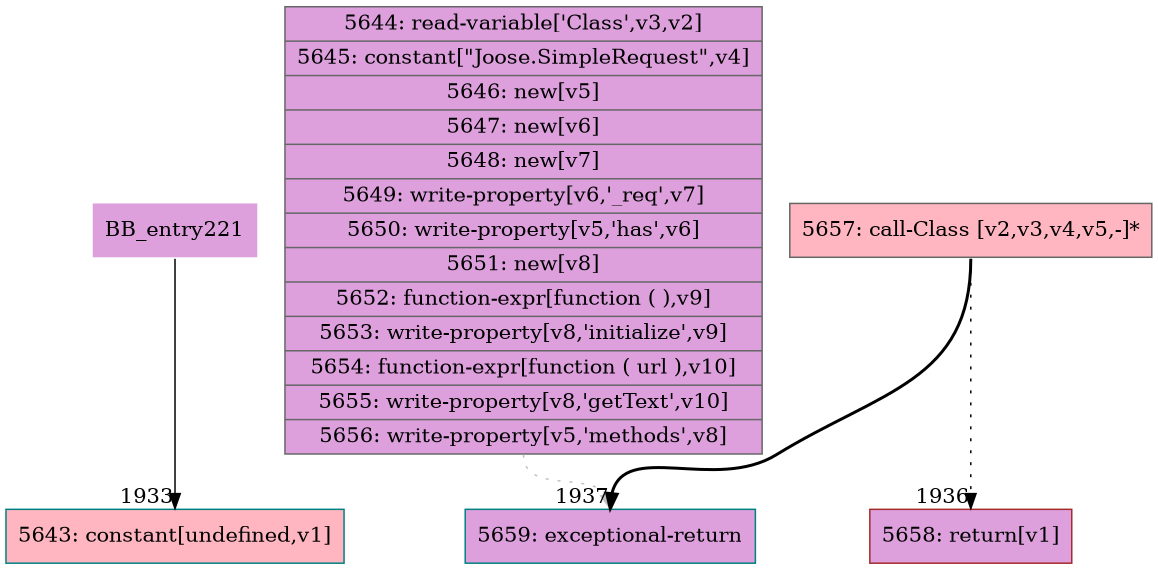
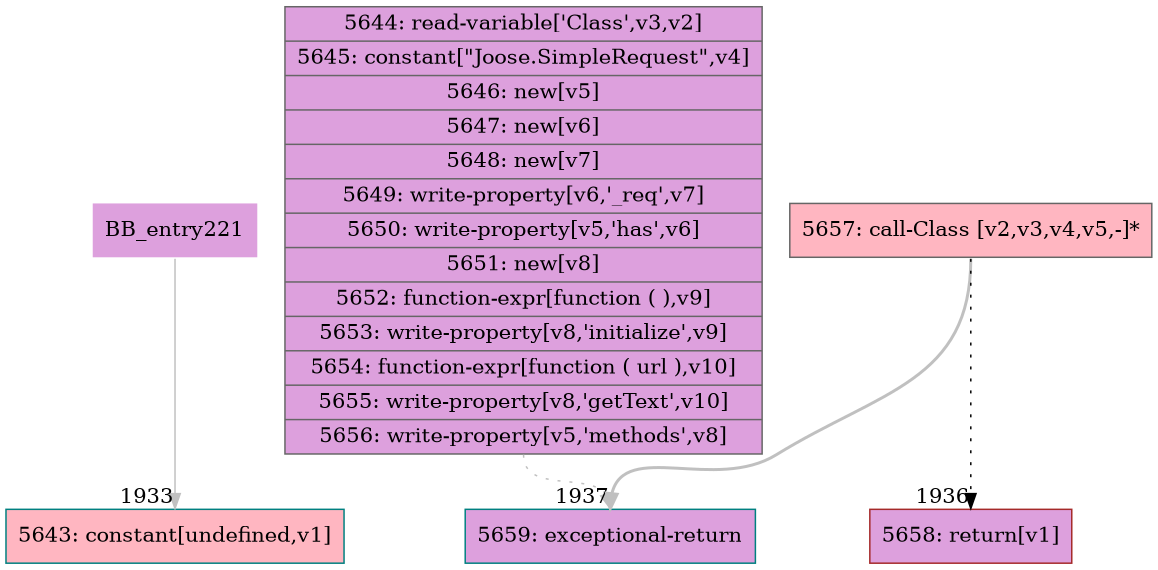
edge "BB_entry221" -> "5643: constant[undefined,v1]": color black -> gray
edge "5657: call-Class [v2,v3,v4,v5,-]*" -> "5659: exceptional-return": color black -> gray
